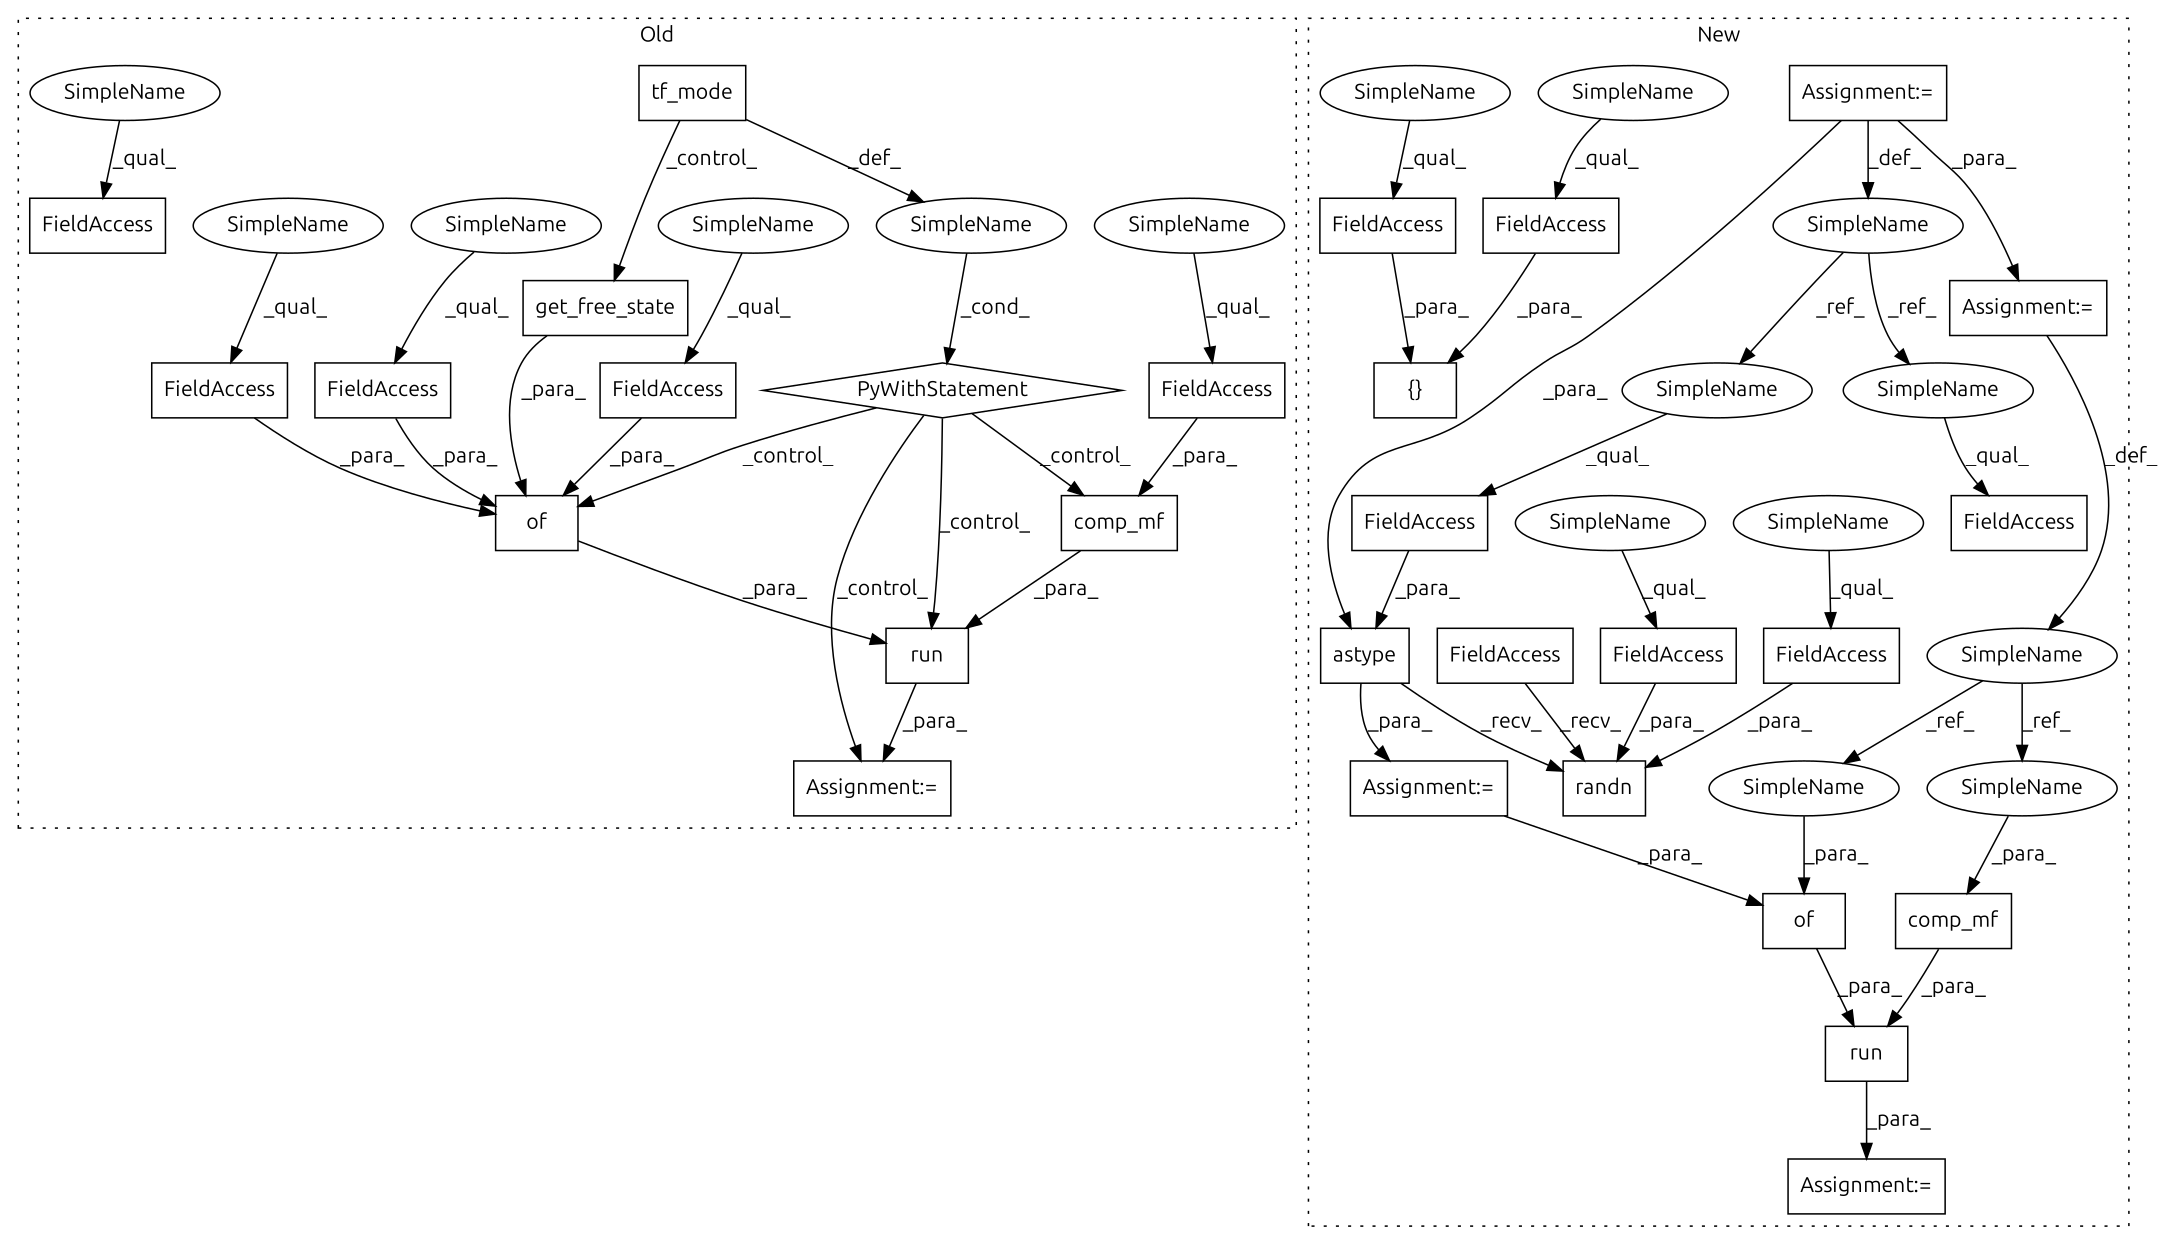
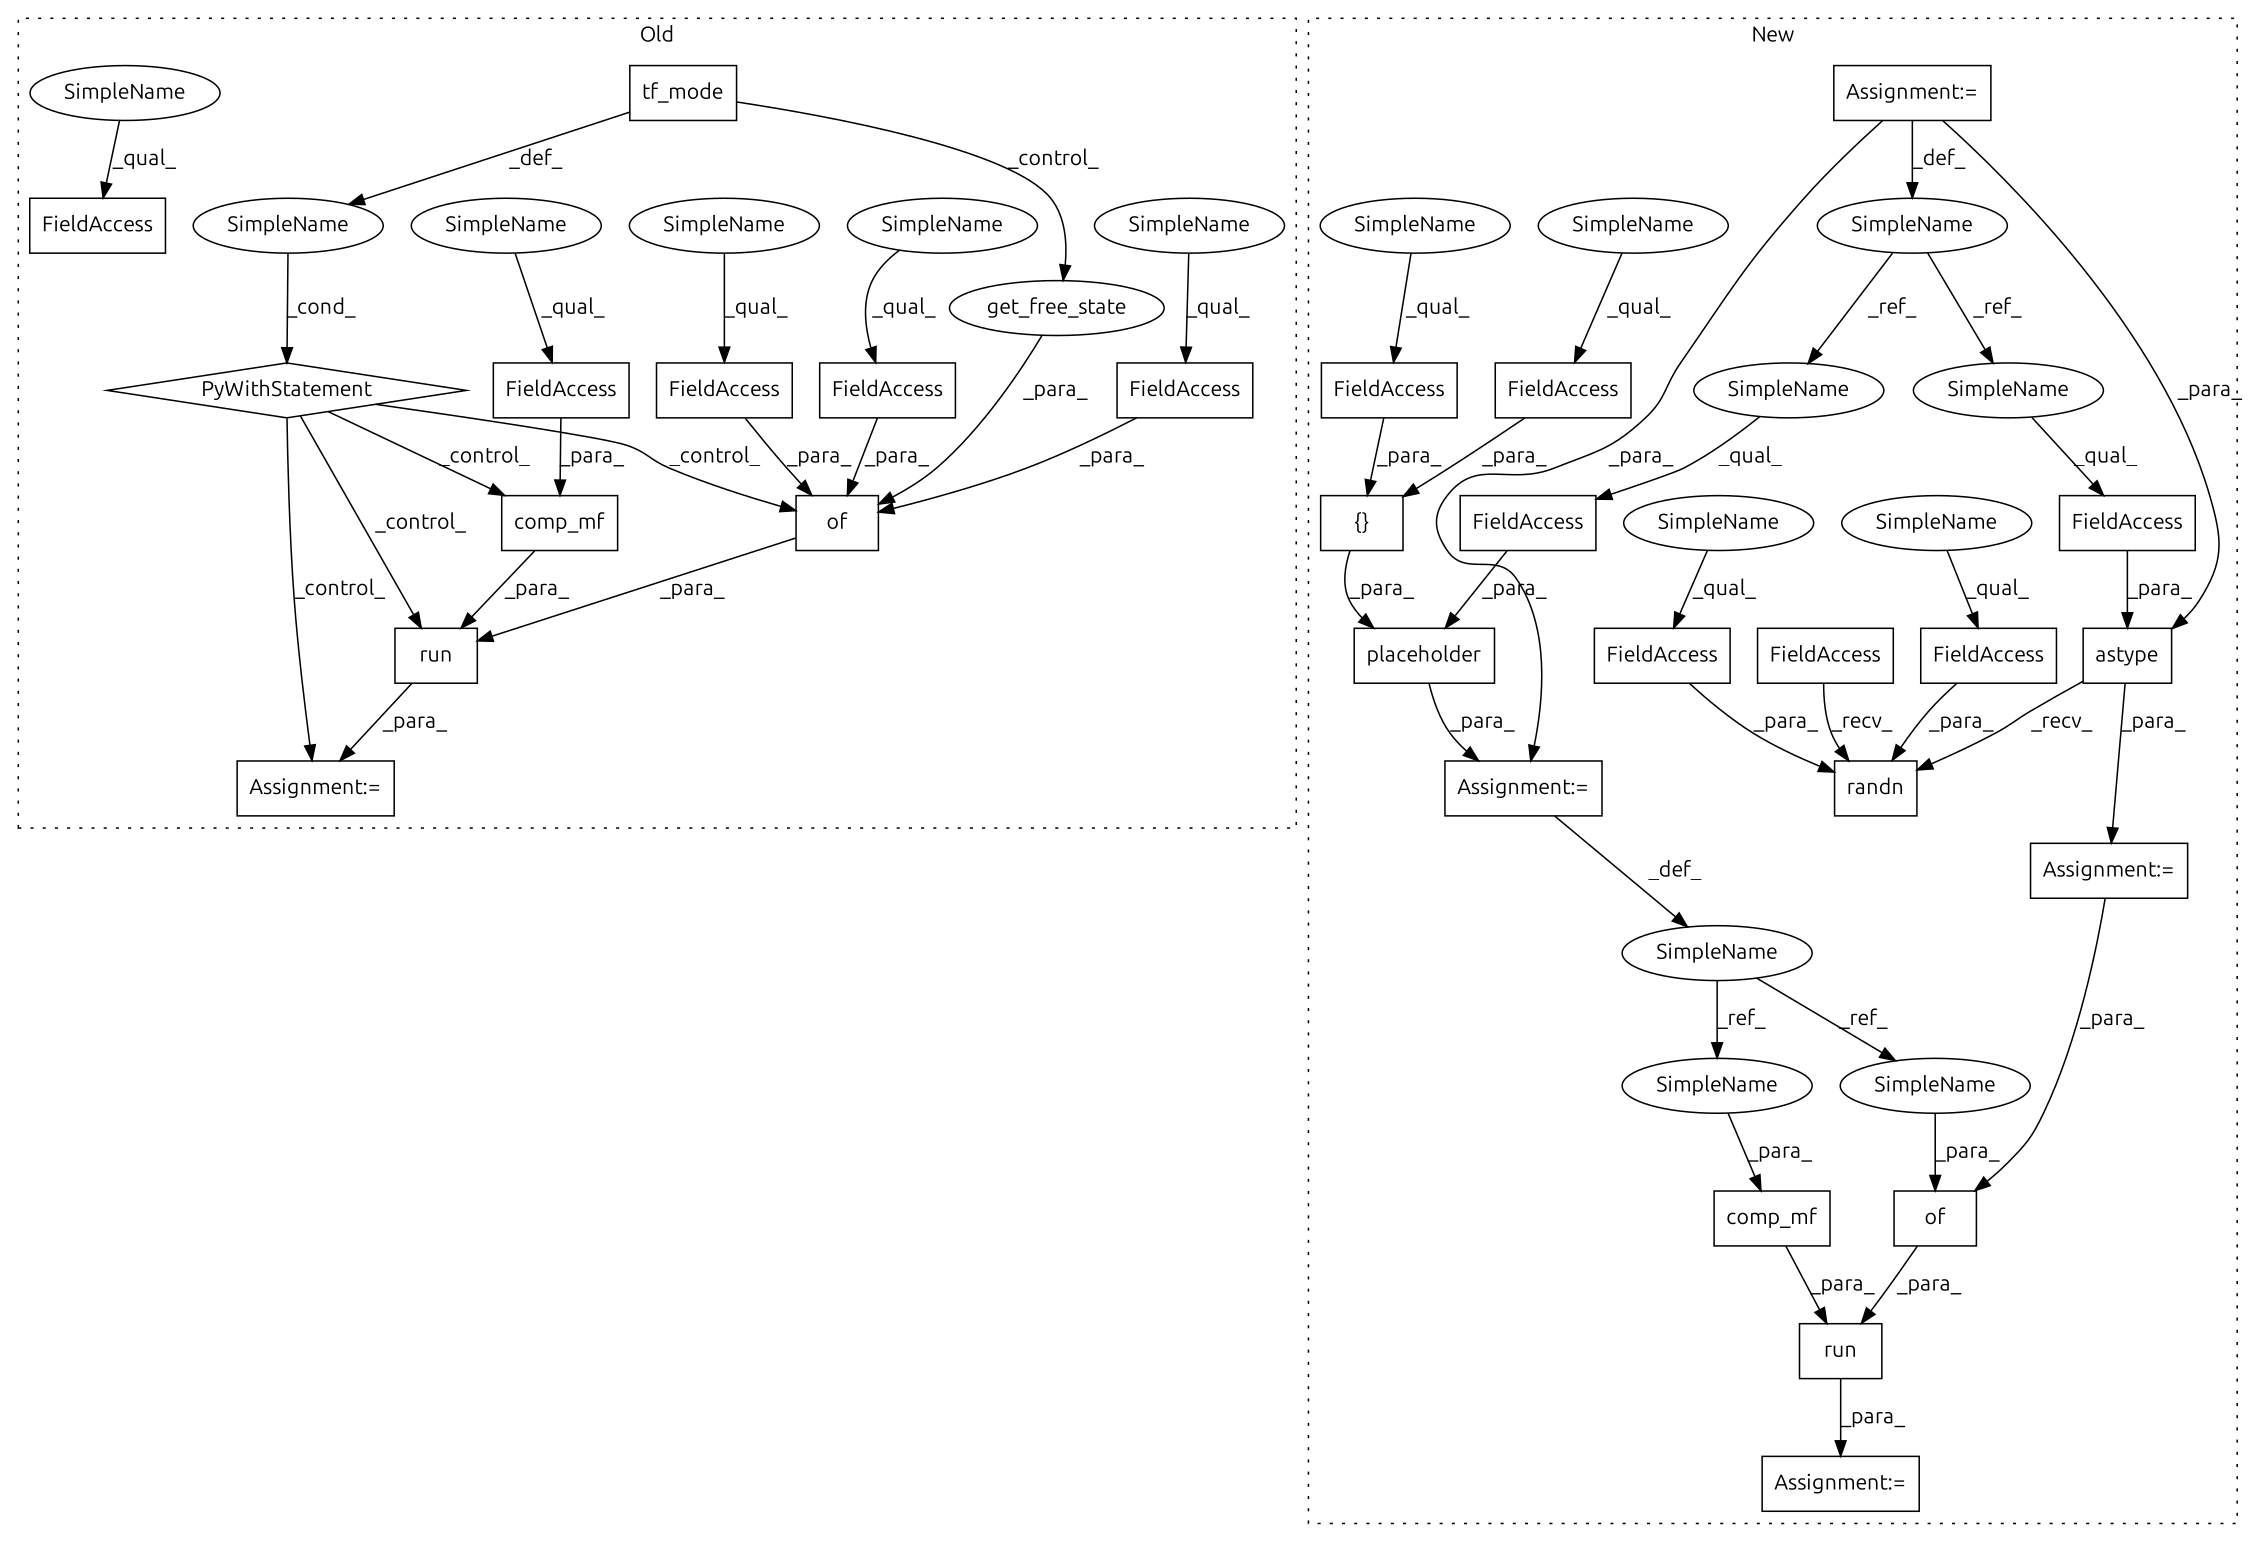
node "get_free_state": shape box -> ellipse
node "placeholder": added
